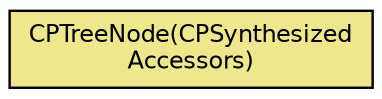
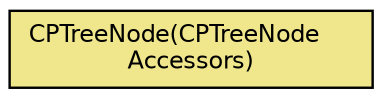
node "CPTreeNode(CPSynthesized Accessors)": label "CPTreeNode(CPSynthesized Accessors)" -> "CPTreeNode(CPTreeNode Accessors)"
